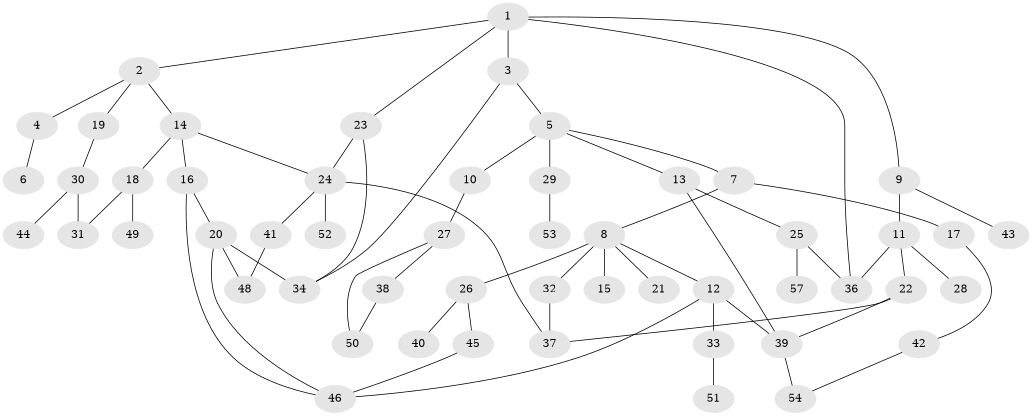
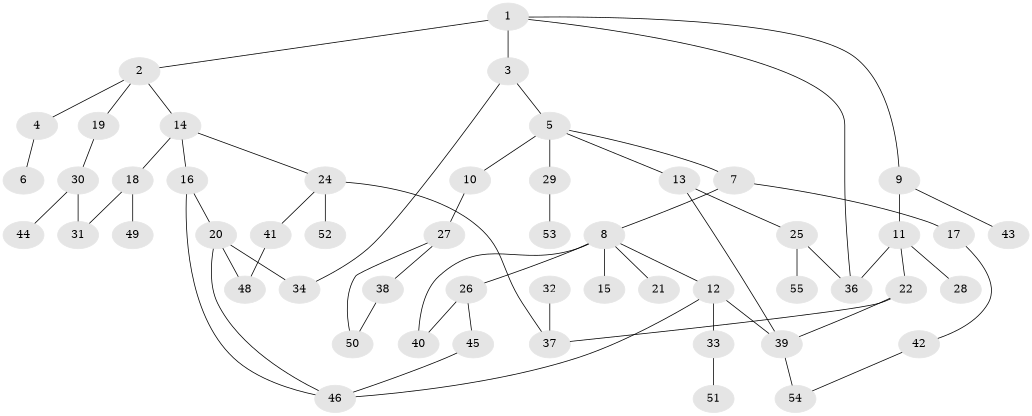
node "23": removed
edge "8" -- "32": now "8" -- "40"
node "57": label "57" -> "55"
